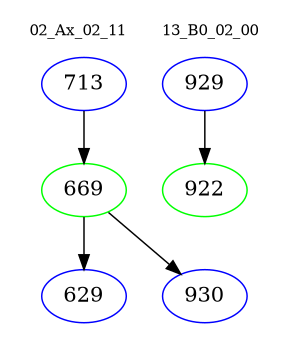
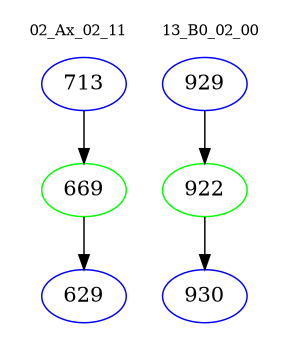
edge "669" -> "930": now "922" -> "930"
